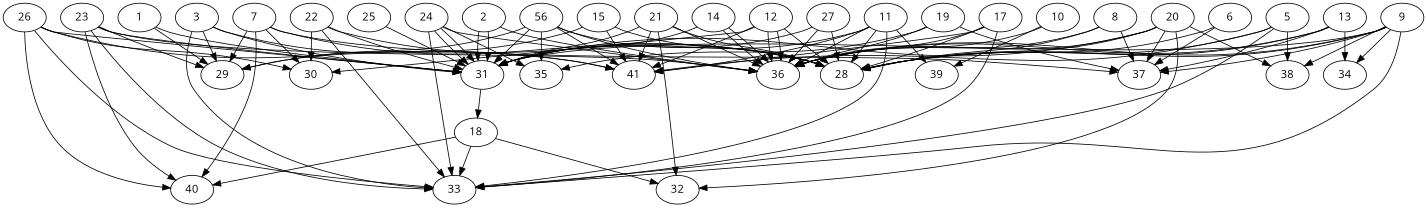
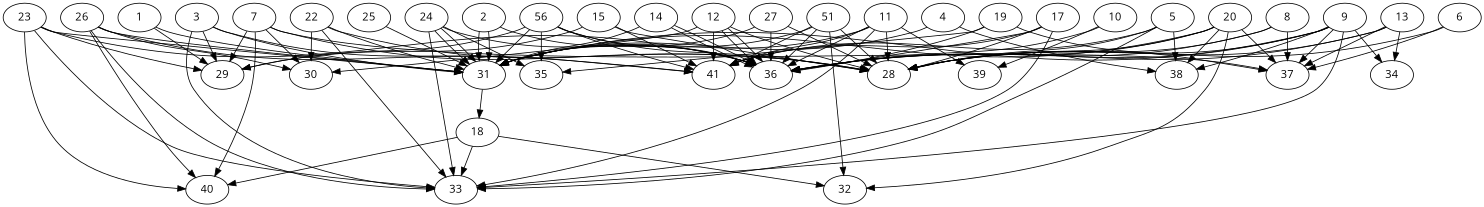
node "21": label "21" -> "51"
node "4": added
